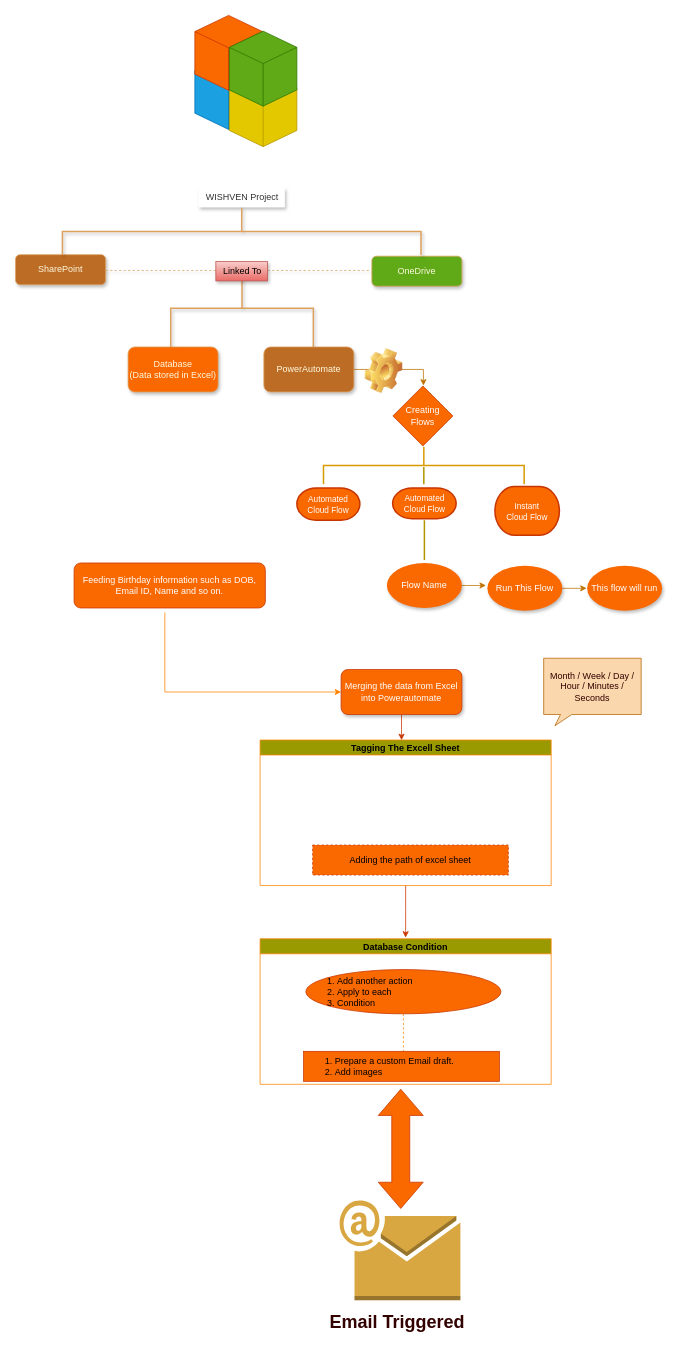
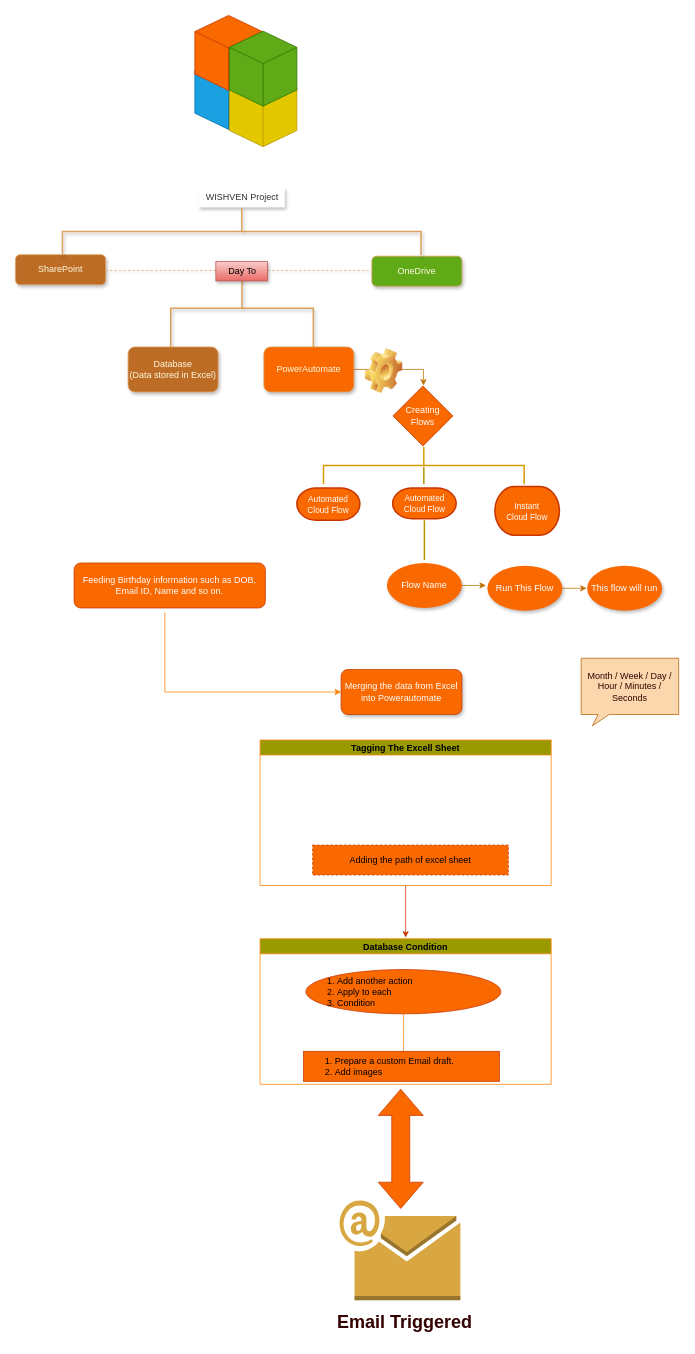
node "Linked To": label "Linked To" -> "Day To"
node "Database (Data stored in Excel)": fillcolor #fa6800 -> #bc6c25
node "PowerAutomate": fillcolor #bc6c25 -> #fa6800
node "Month / Week / Day / Hour / Minutes / Seconds": moved (592, 692) -> (630, 692)
edge "Merging the data from Excel into Powerautomate" -> "Tagging The Excell Sheet": removed
edge "Add another action Apply to each Condition" -- "Prepare a custom Email draft. Add images": style dashed -> solid
node "Email TriggeredWelcome to Wishven platform. An automation platform to regulate all verticals of wishes.": moved (411, 1322) -> (419, 1322)
